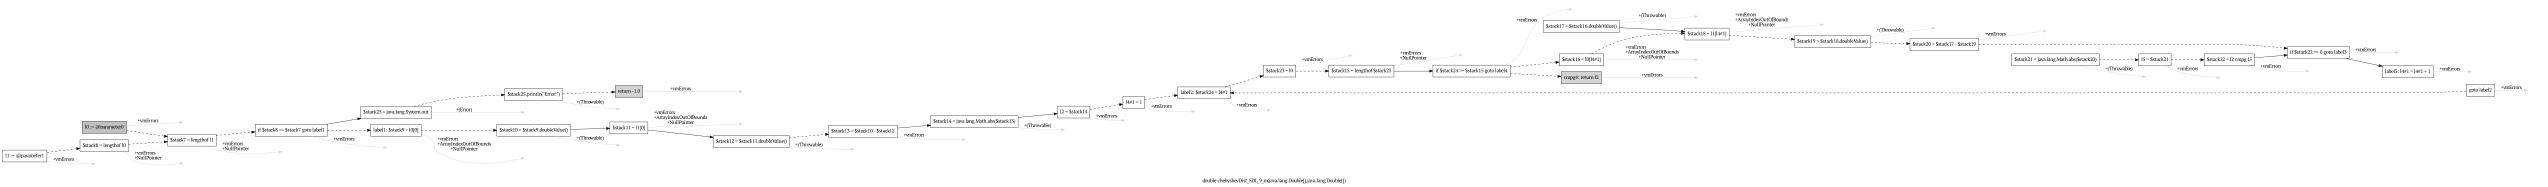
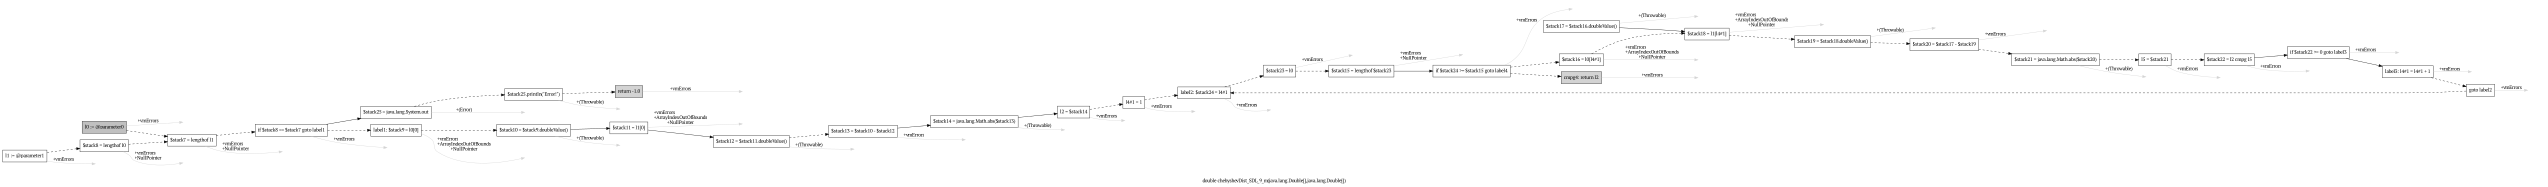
edge "$stack20 = $stack17 - $stack19" -> "if $stack22 >= 0 goto label3": now "$stack20 = $stack17 - $stack19" -> "$stack21 = java.lang.Math.abs($stack20)"
edge "label3: l4#1 = l4#1 + 1" -> "goto label2": added
